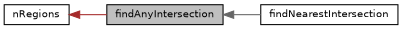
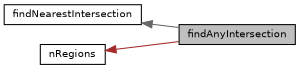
edge "findNearestIntersection" -> "findAnyIntersection": reversed
